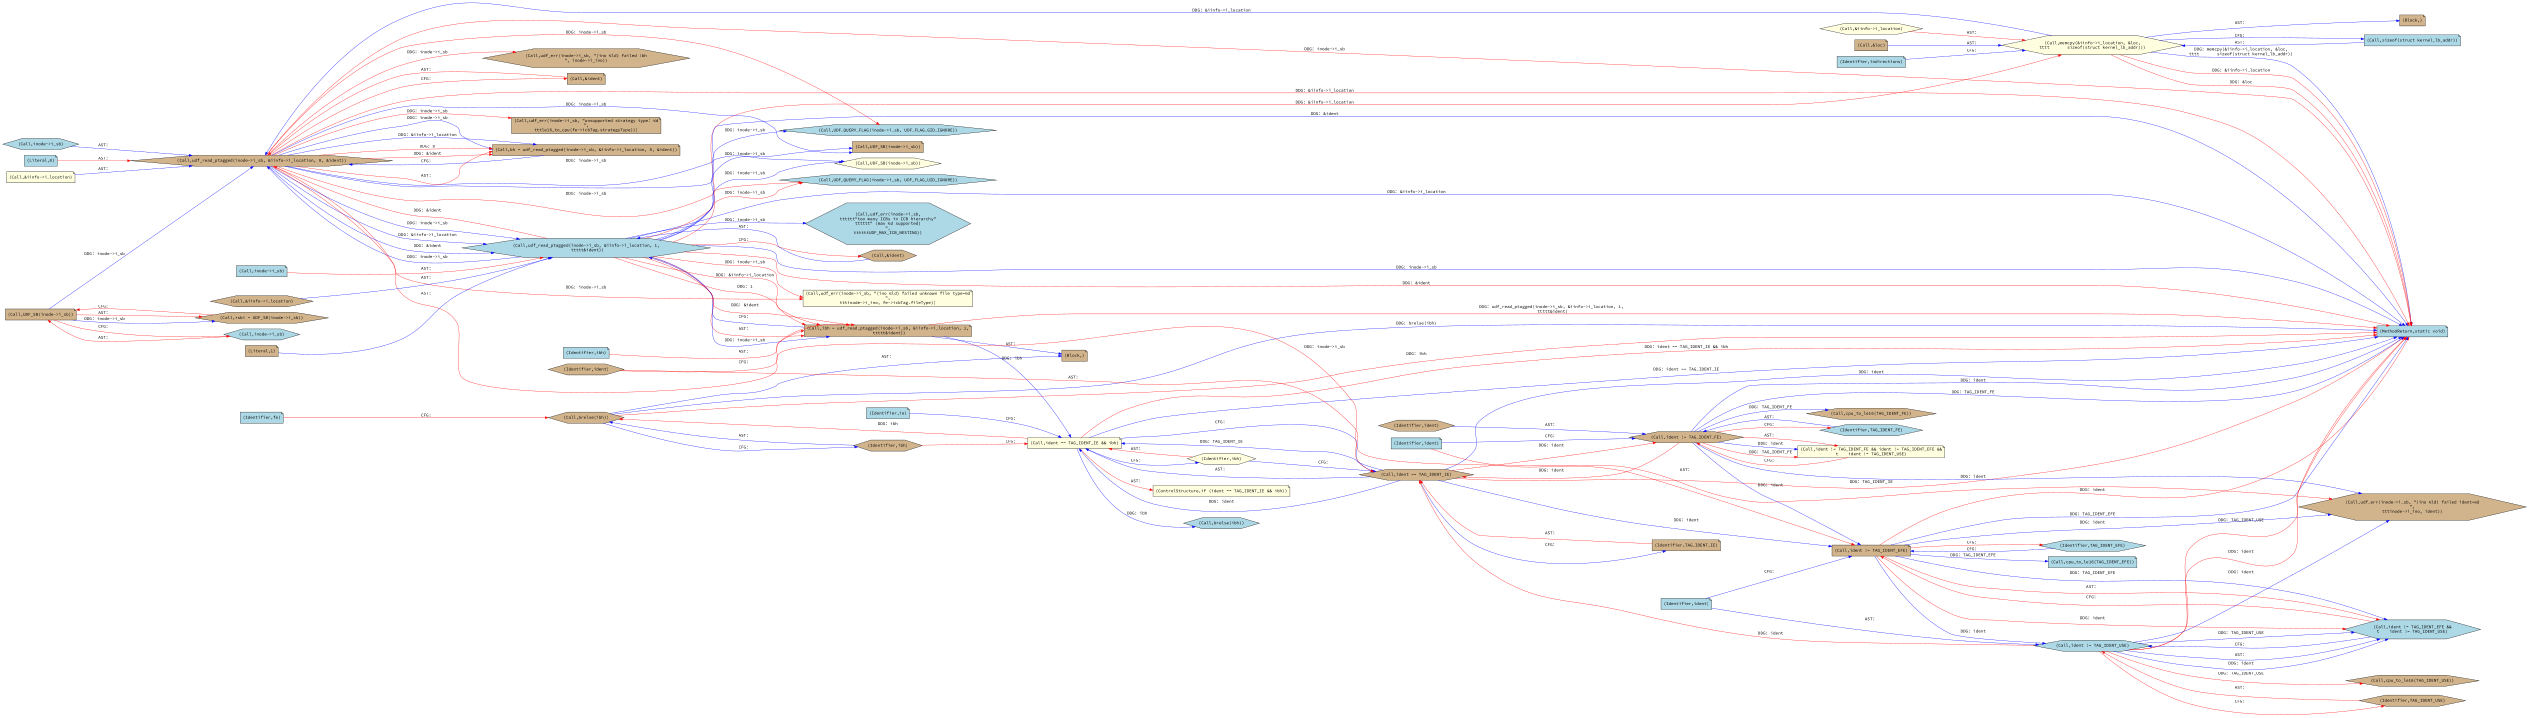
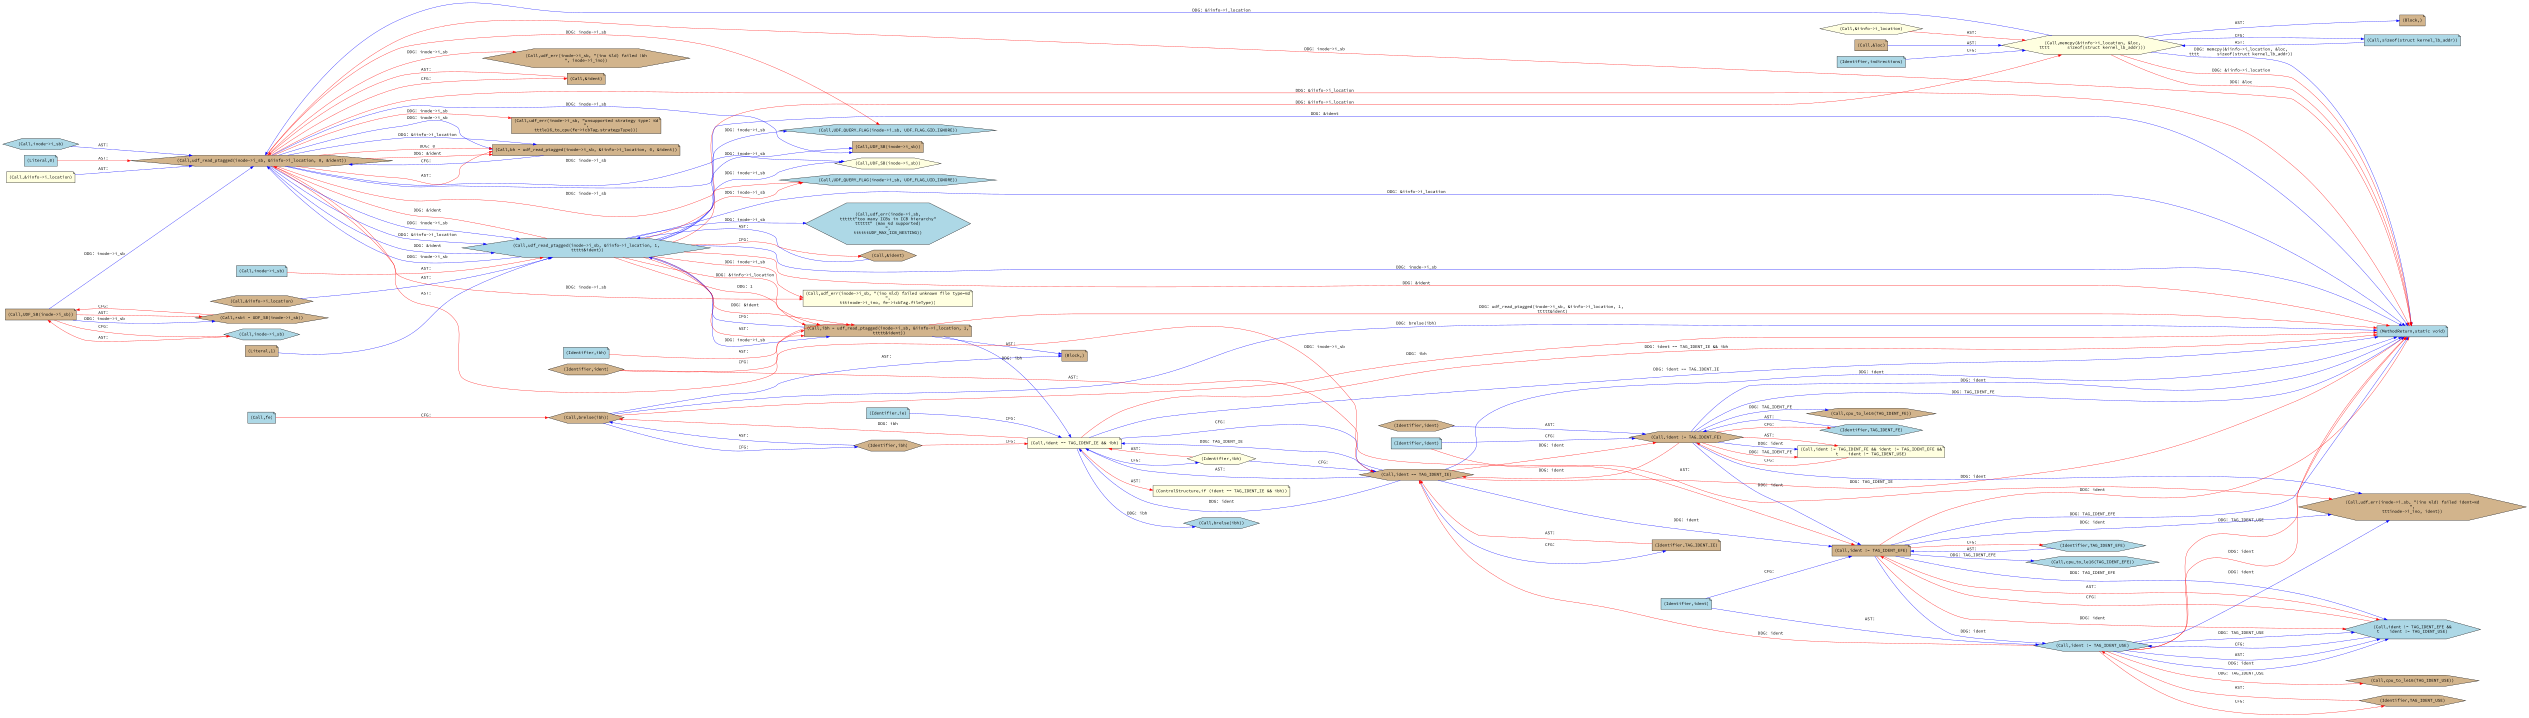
node "(Identifier,fe)": label "(Identifier,fe)" -> "(Call,fe)"
edge "(Identifier,TAG_IDENT_EFE)" -> "(Call,ident != TAG_IDENT_EFE)": label "CFG: " -> "AST: "
node "(Call,cpu_to_le16(TAG_IDENT_EFE))": shape note -> hexagon
